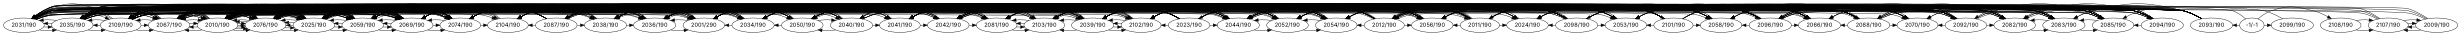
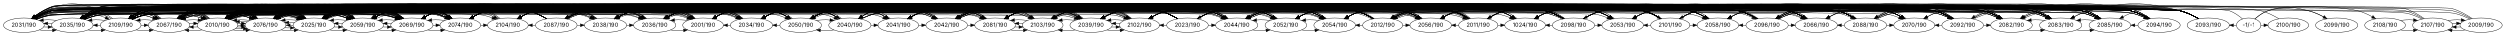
edge "2081/190" -> "2098/190": reversed
node "2001/290": label "2001/290" -> "2001/190"
node "2024/190": label "2024/190" -> "1024/190"
node "2100/190": added
